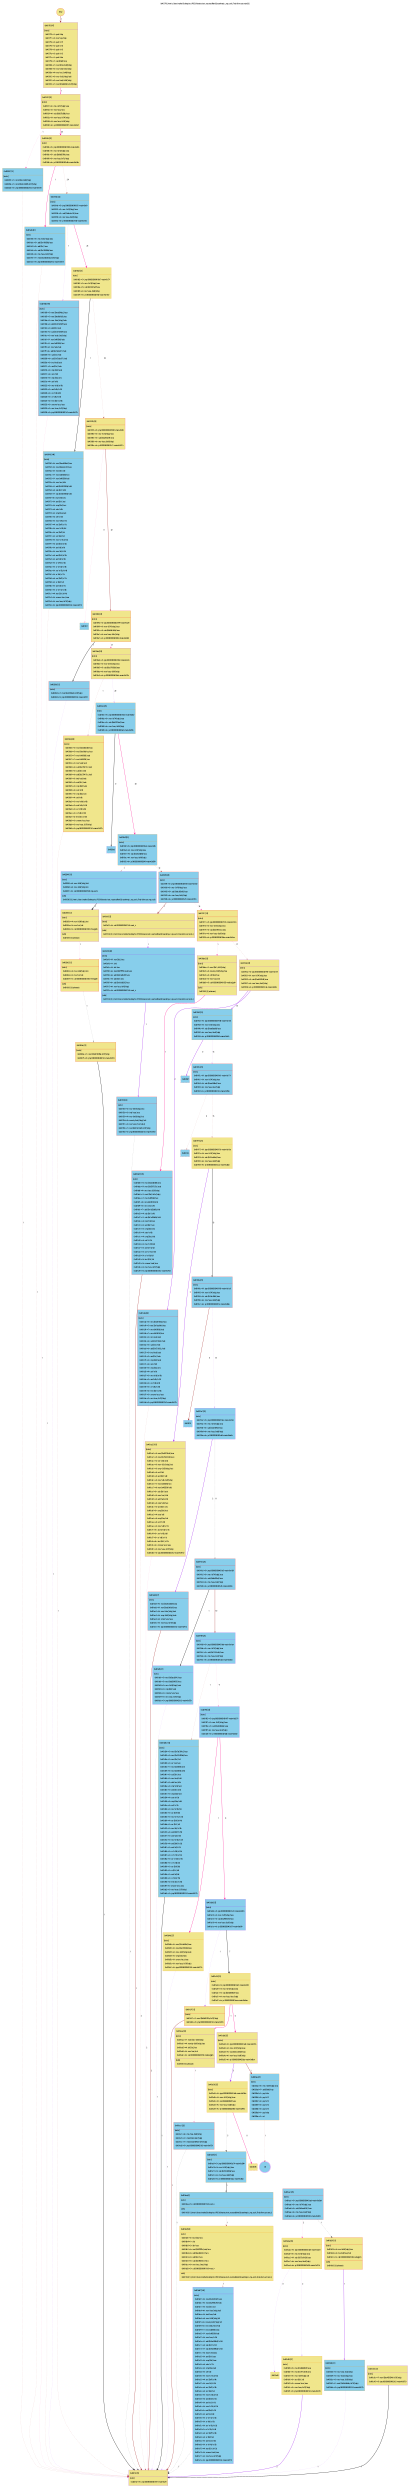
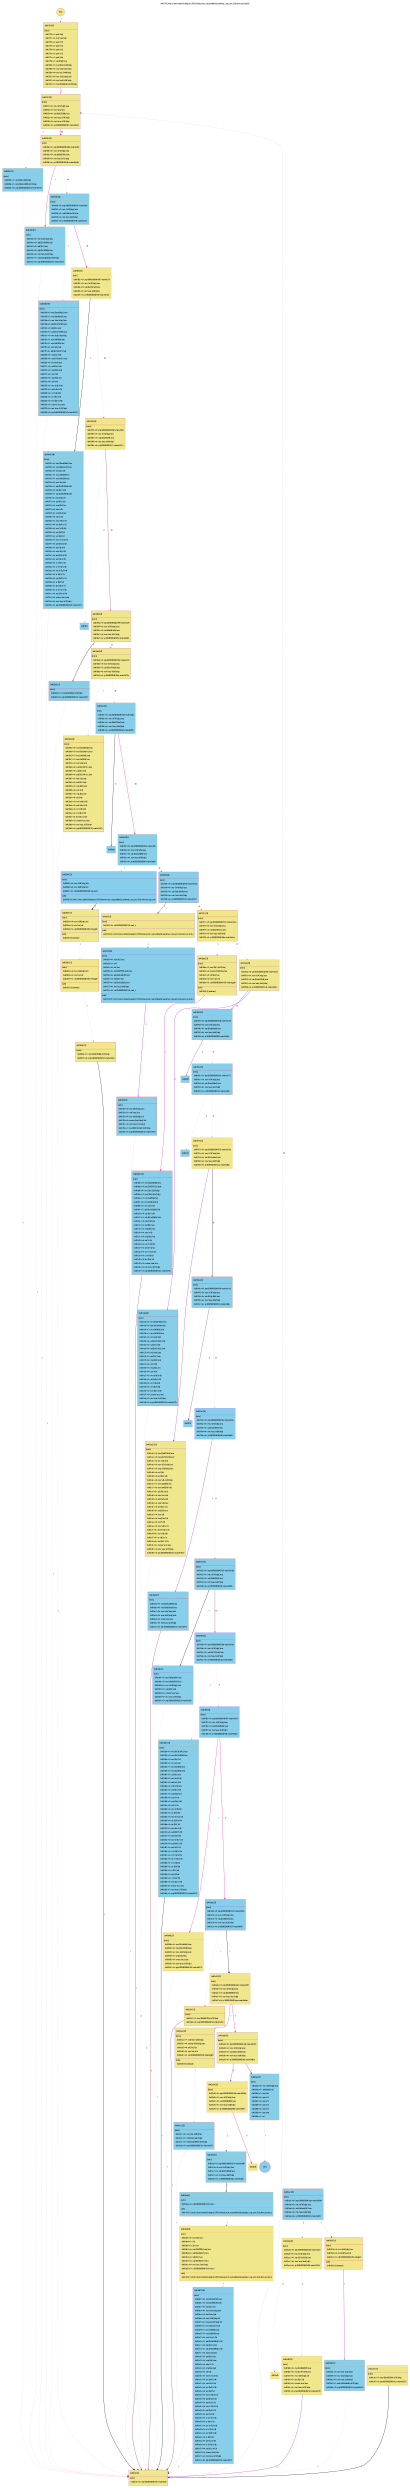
edge "Entry" -> "0x4017f0 [47]": style bold -> dotted
edge "0x402162 [5]" -> "0x40181f [23]": added, label "25"
node "Exit": label "Exit" -> "Users"
